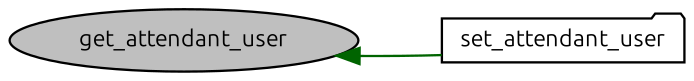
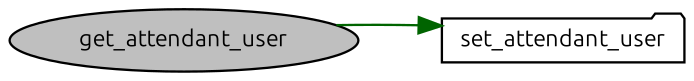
edge "set_attendant_user" -> "get_attendant_user": reversed
